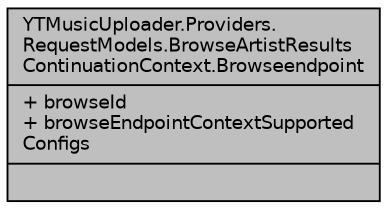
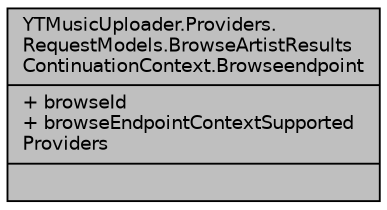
node "YTMusicUploader.Providers.": text "Configs" -> "Providers"
